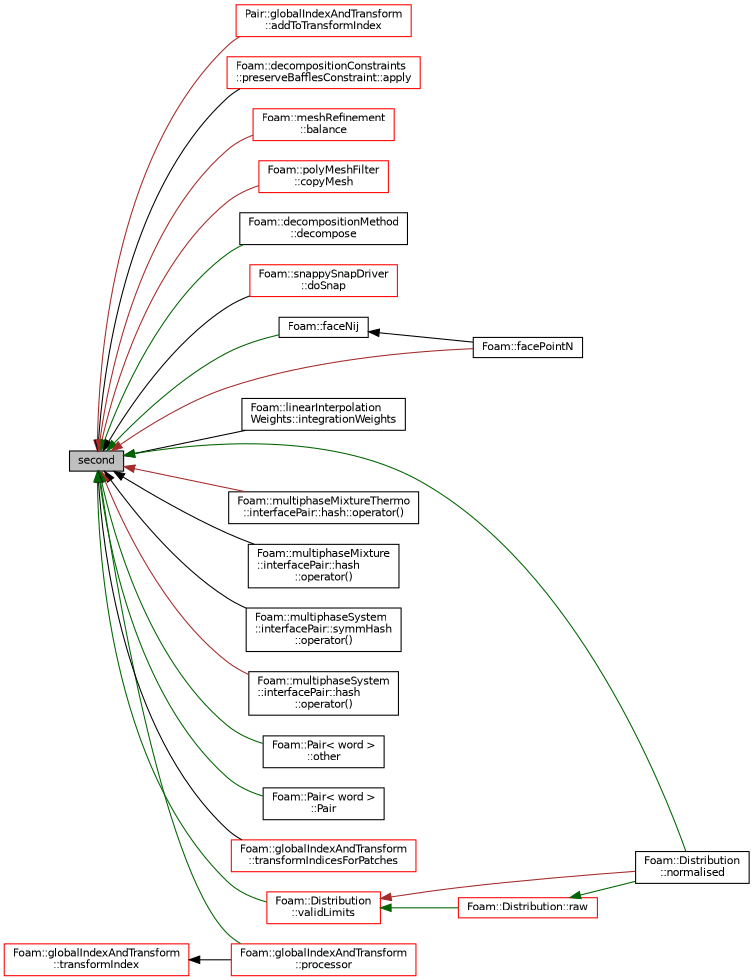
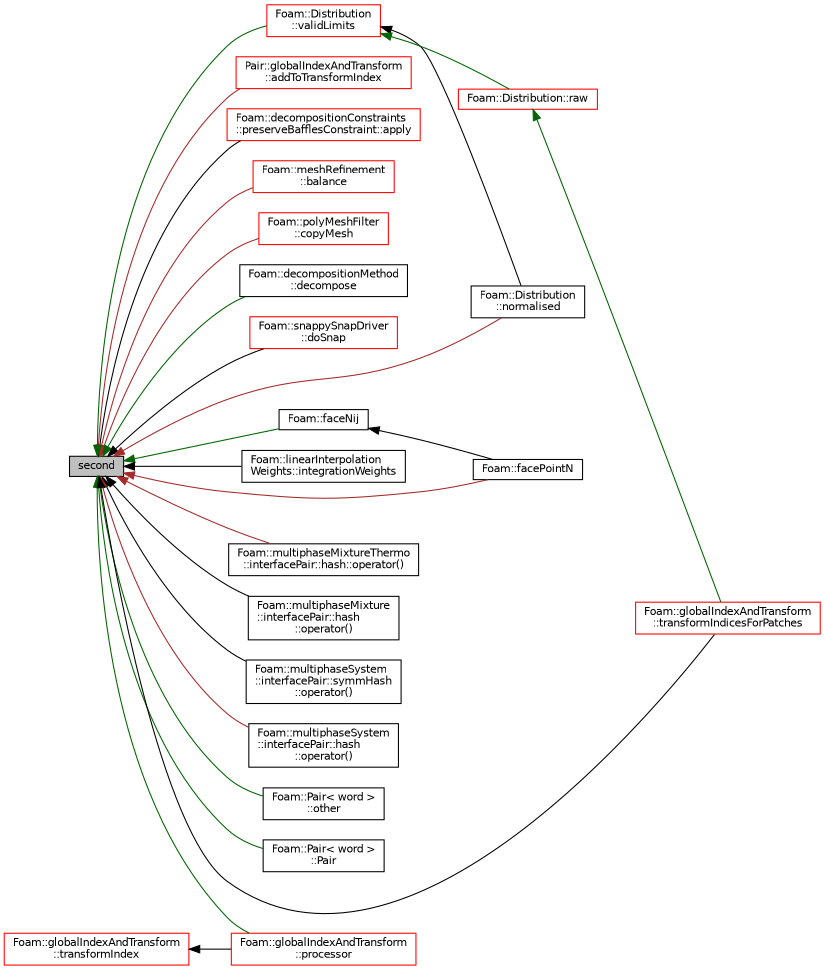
edge "Foam::Distribution ::normalised" -> "second": color darkgreen -> brown
edge "Foam::Distribution ::normalised" -> "Foam::Distribution ::validLimits": color brown -> black
edge "Foam::Distribution ::normalised" -> "Foam::Distribution::raw": now "Foam::globalIndexAndTransform ::transformIndicesForPatches" -> "Foam::Distribution::raw"
